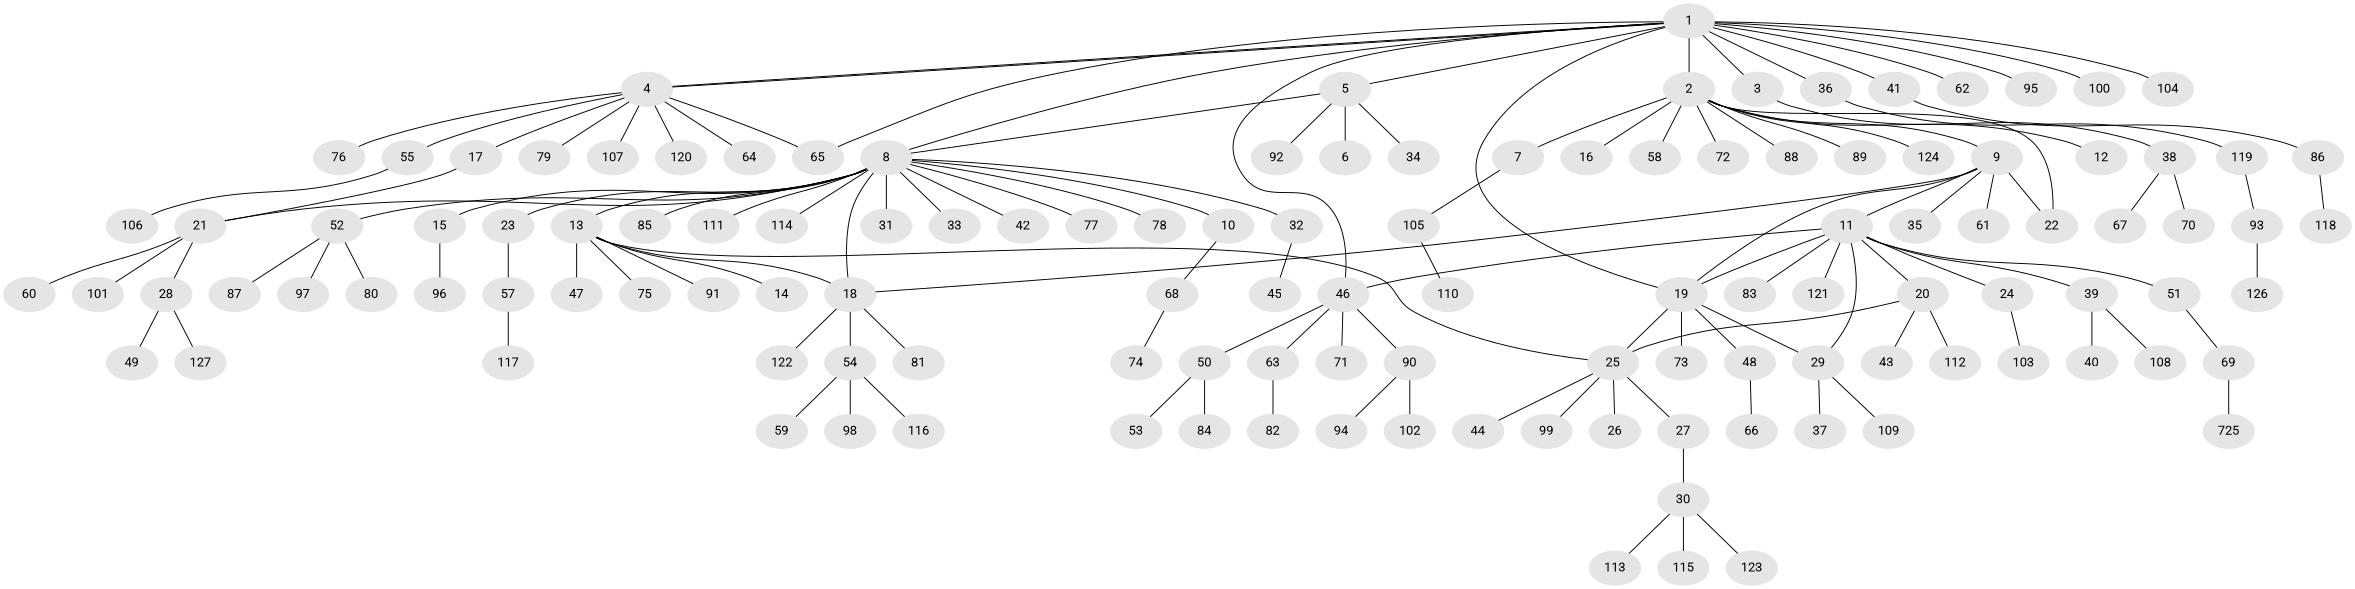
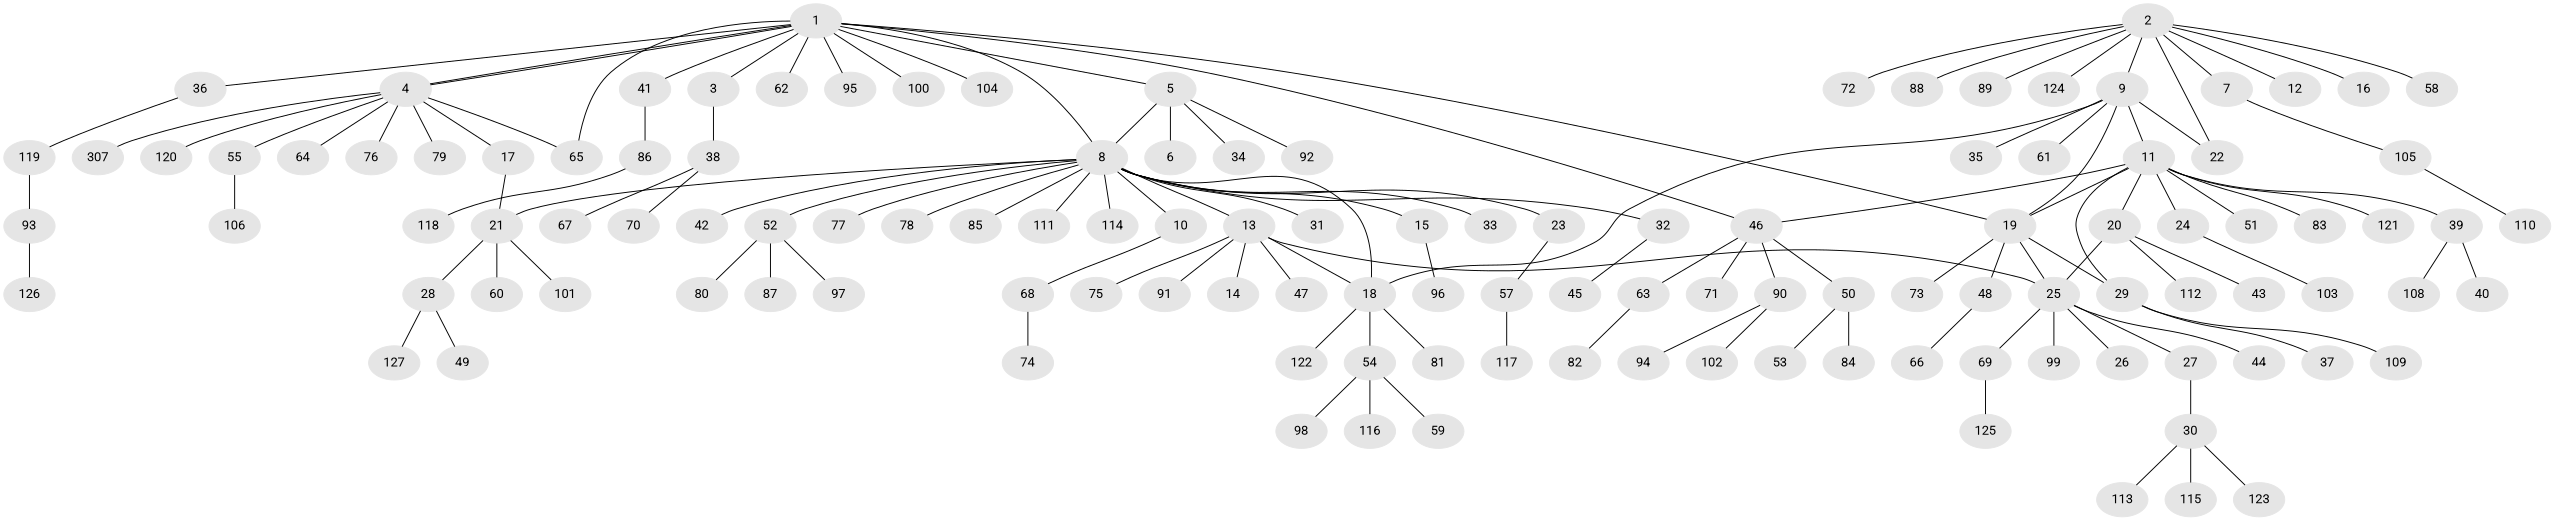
edge "1" -- "2": removed
node "107": label "107" -> "307"
edge "51" -- "69": now "25" -- "69"
node "725": label "725" -> "125"
